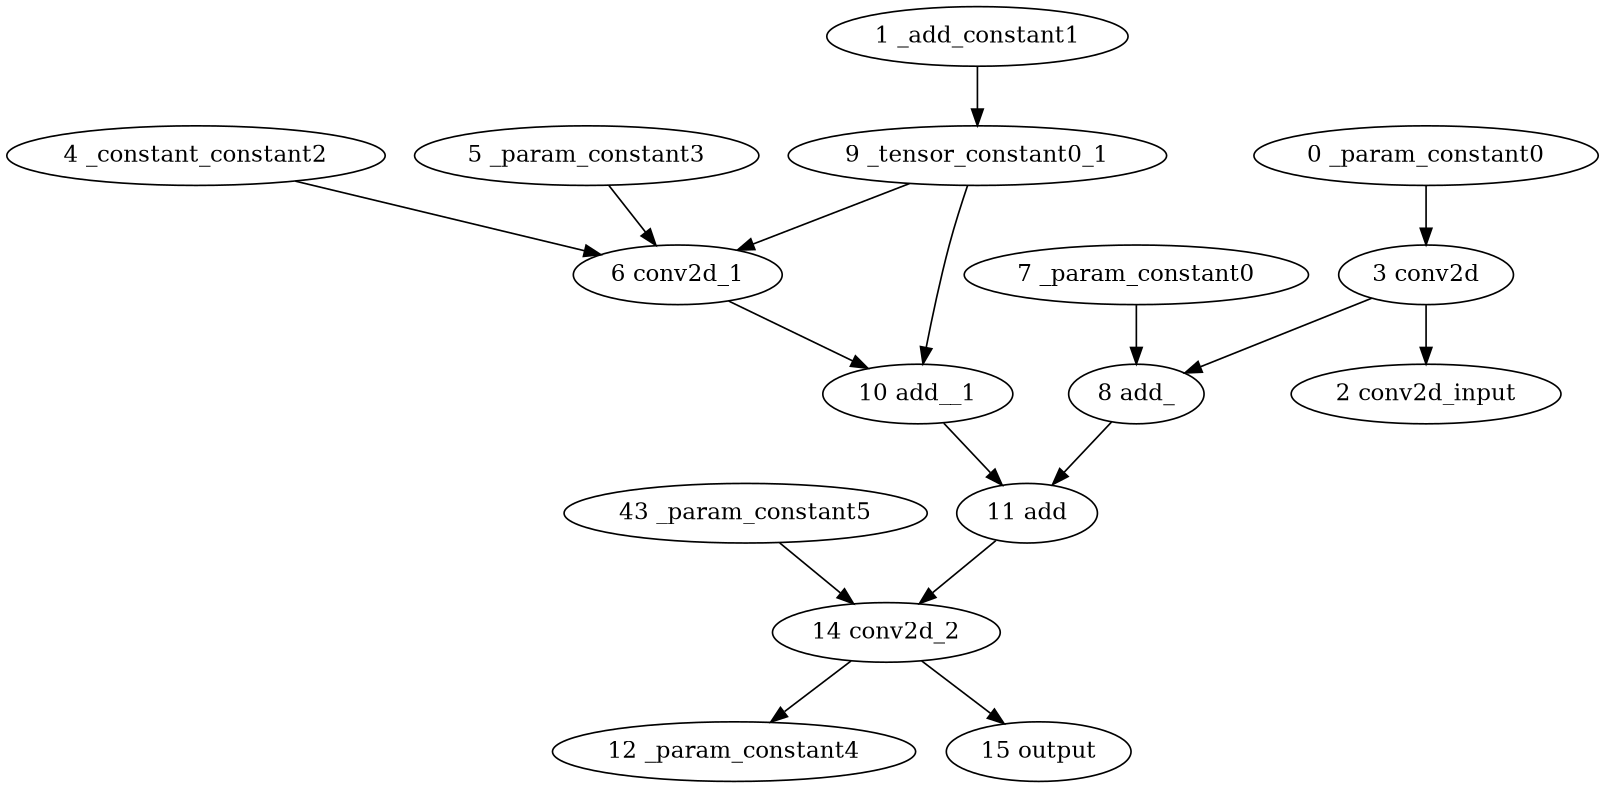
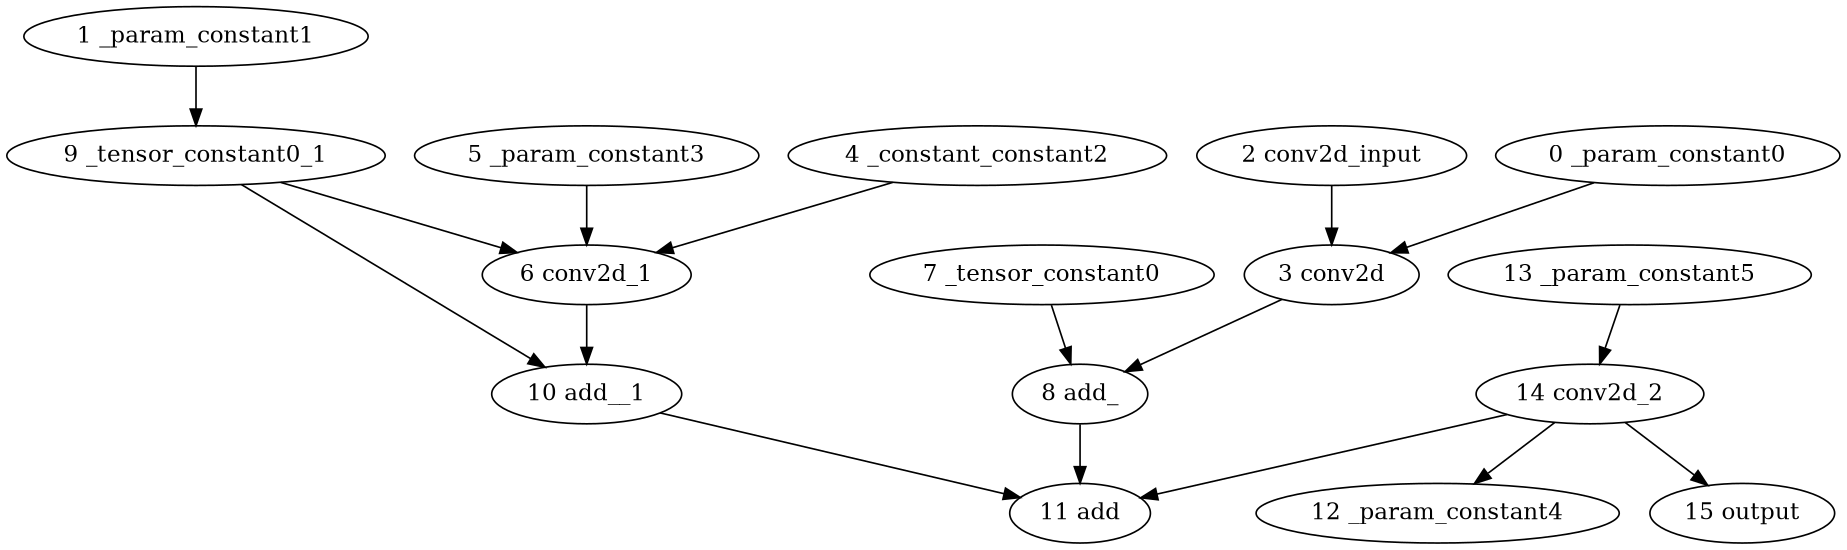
node "1 _add_constant1": label "1 _add_constant1" -> "1 _param_constant1"
node "7 _param_constant0": label "7 _param_constant0" -> "7 _tensor_constant0"
edge "3 conv2d" -> "2 conv2d_input": reversed
node "43 _param_constant5": label "43 _param_constant5" -> "13 _param_constant5"
edge "11 add" -> "14 conv2d_2": reversed
